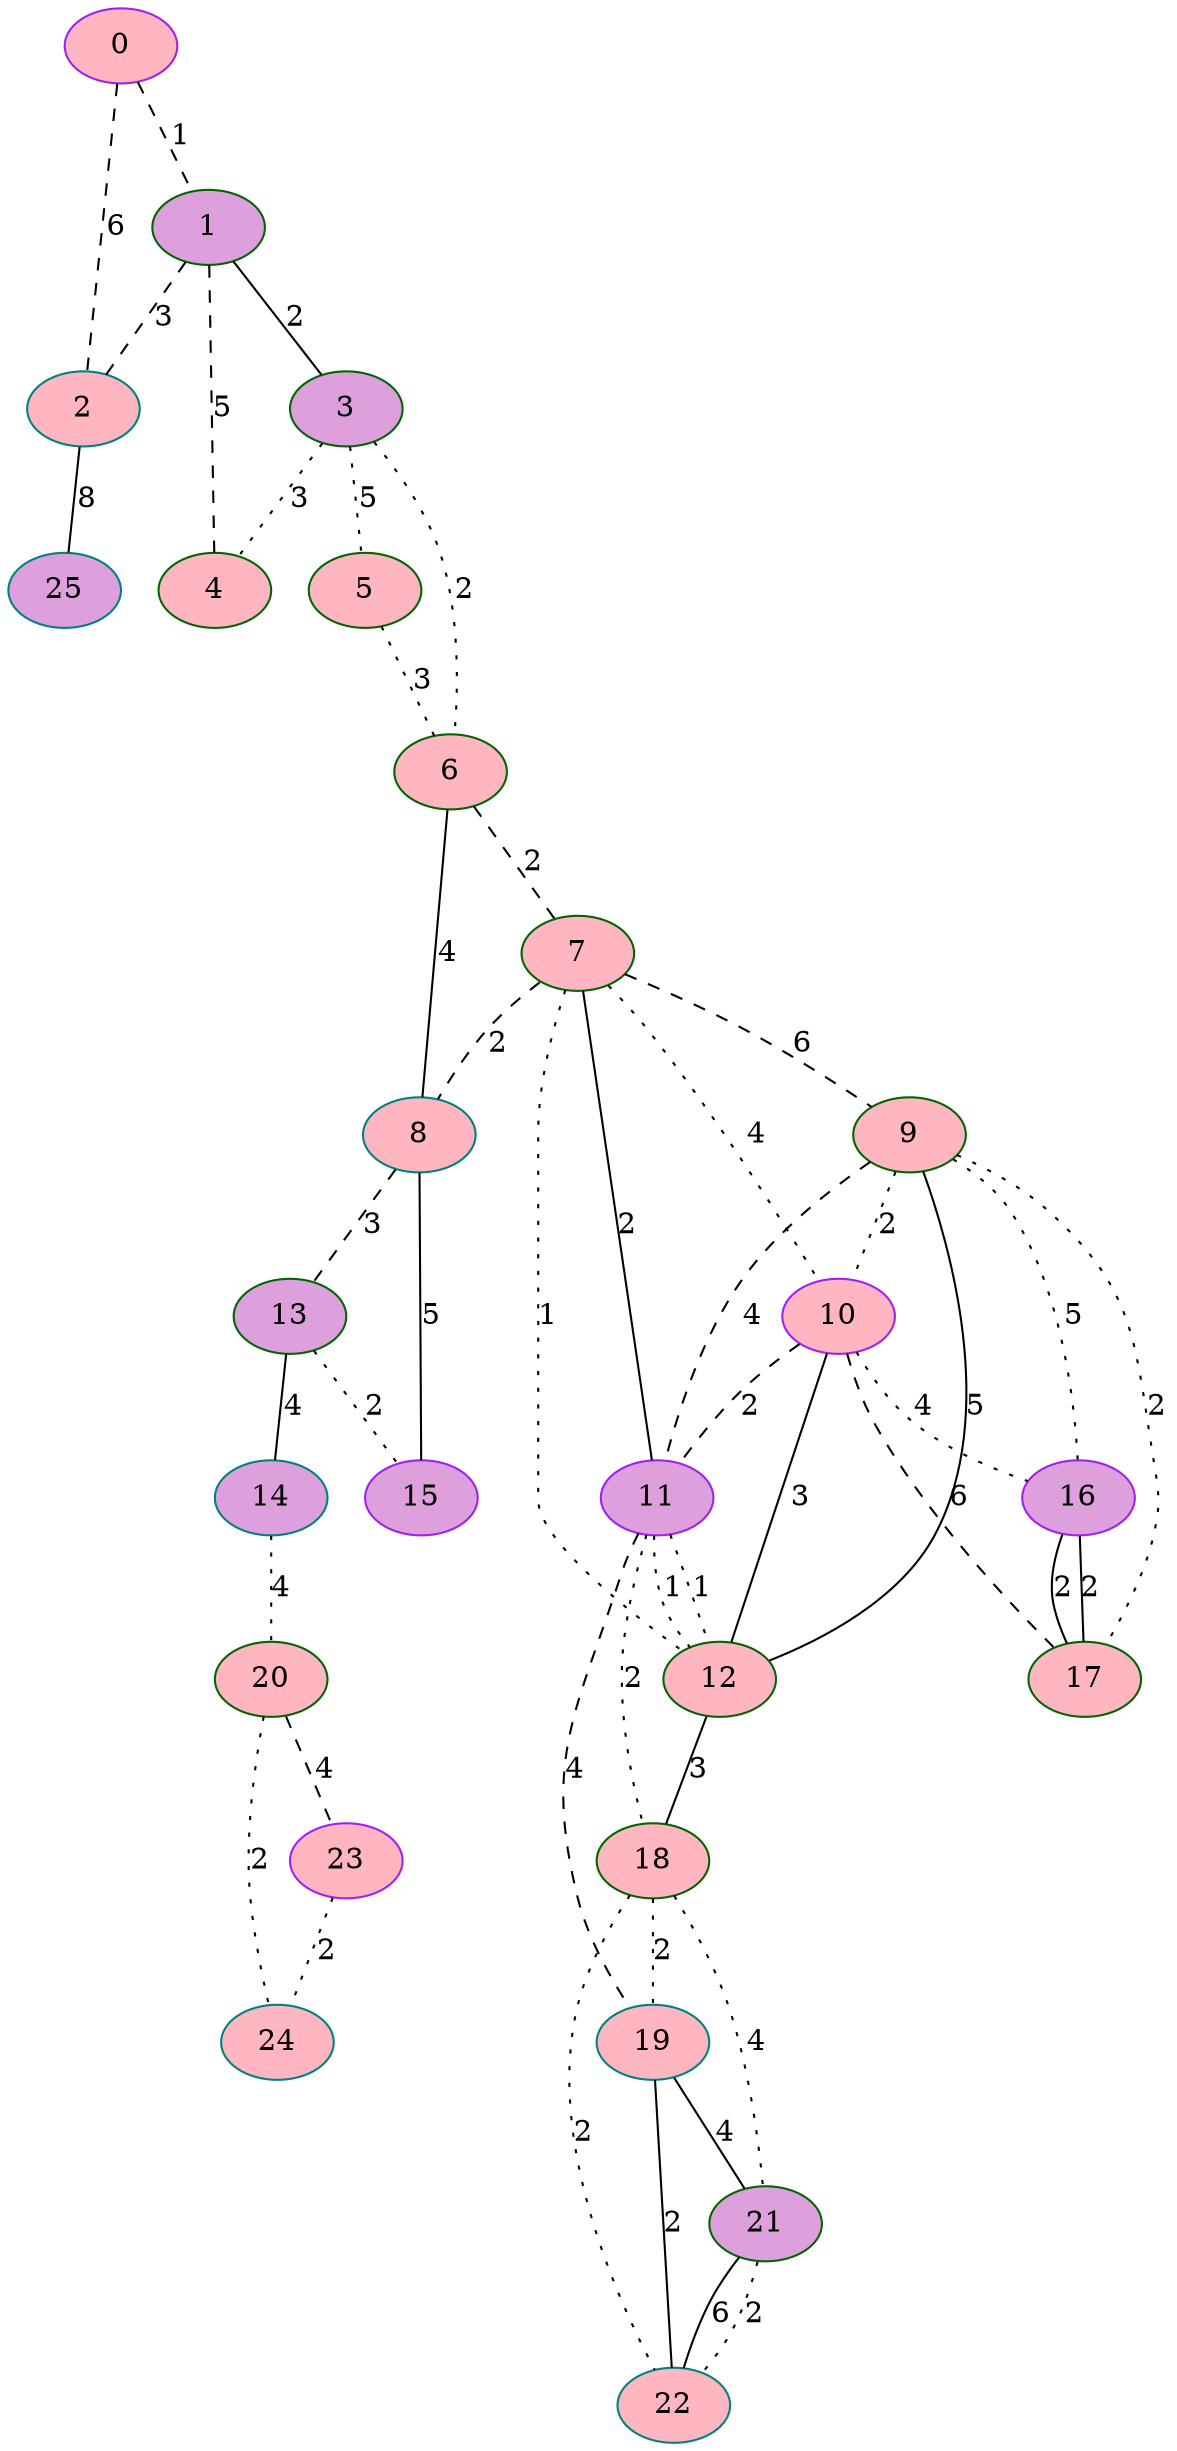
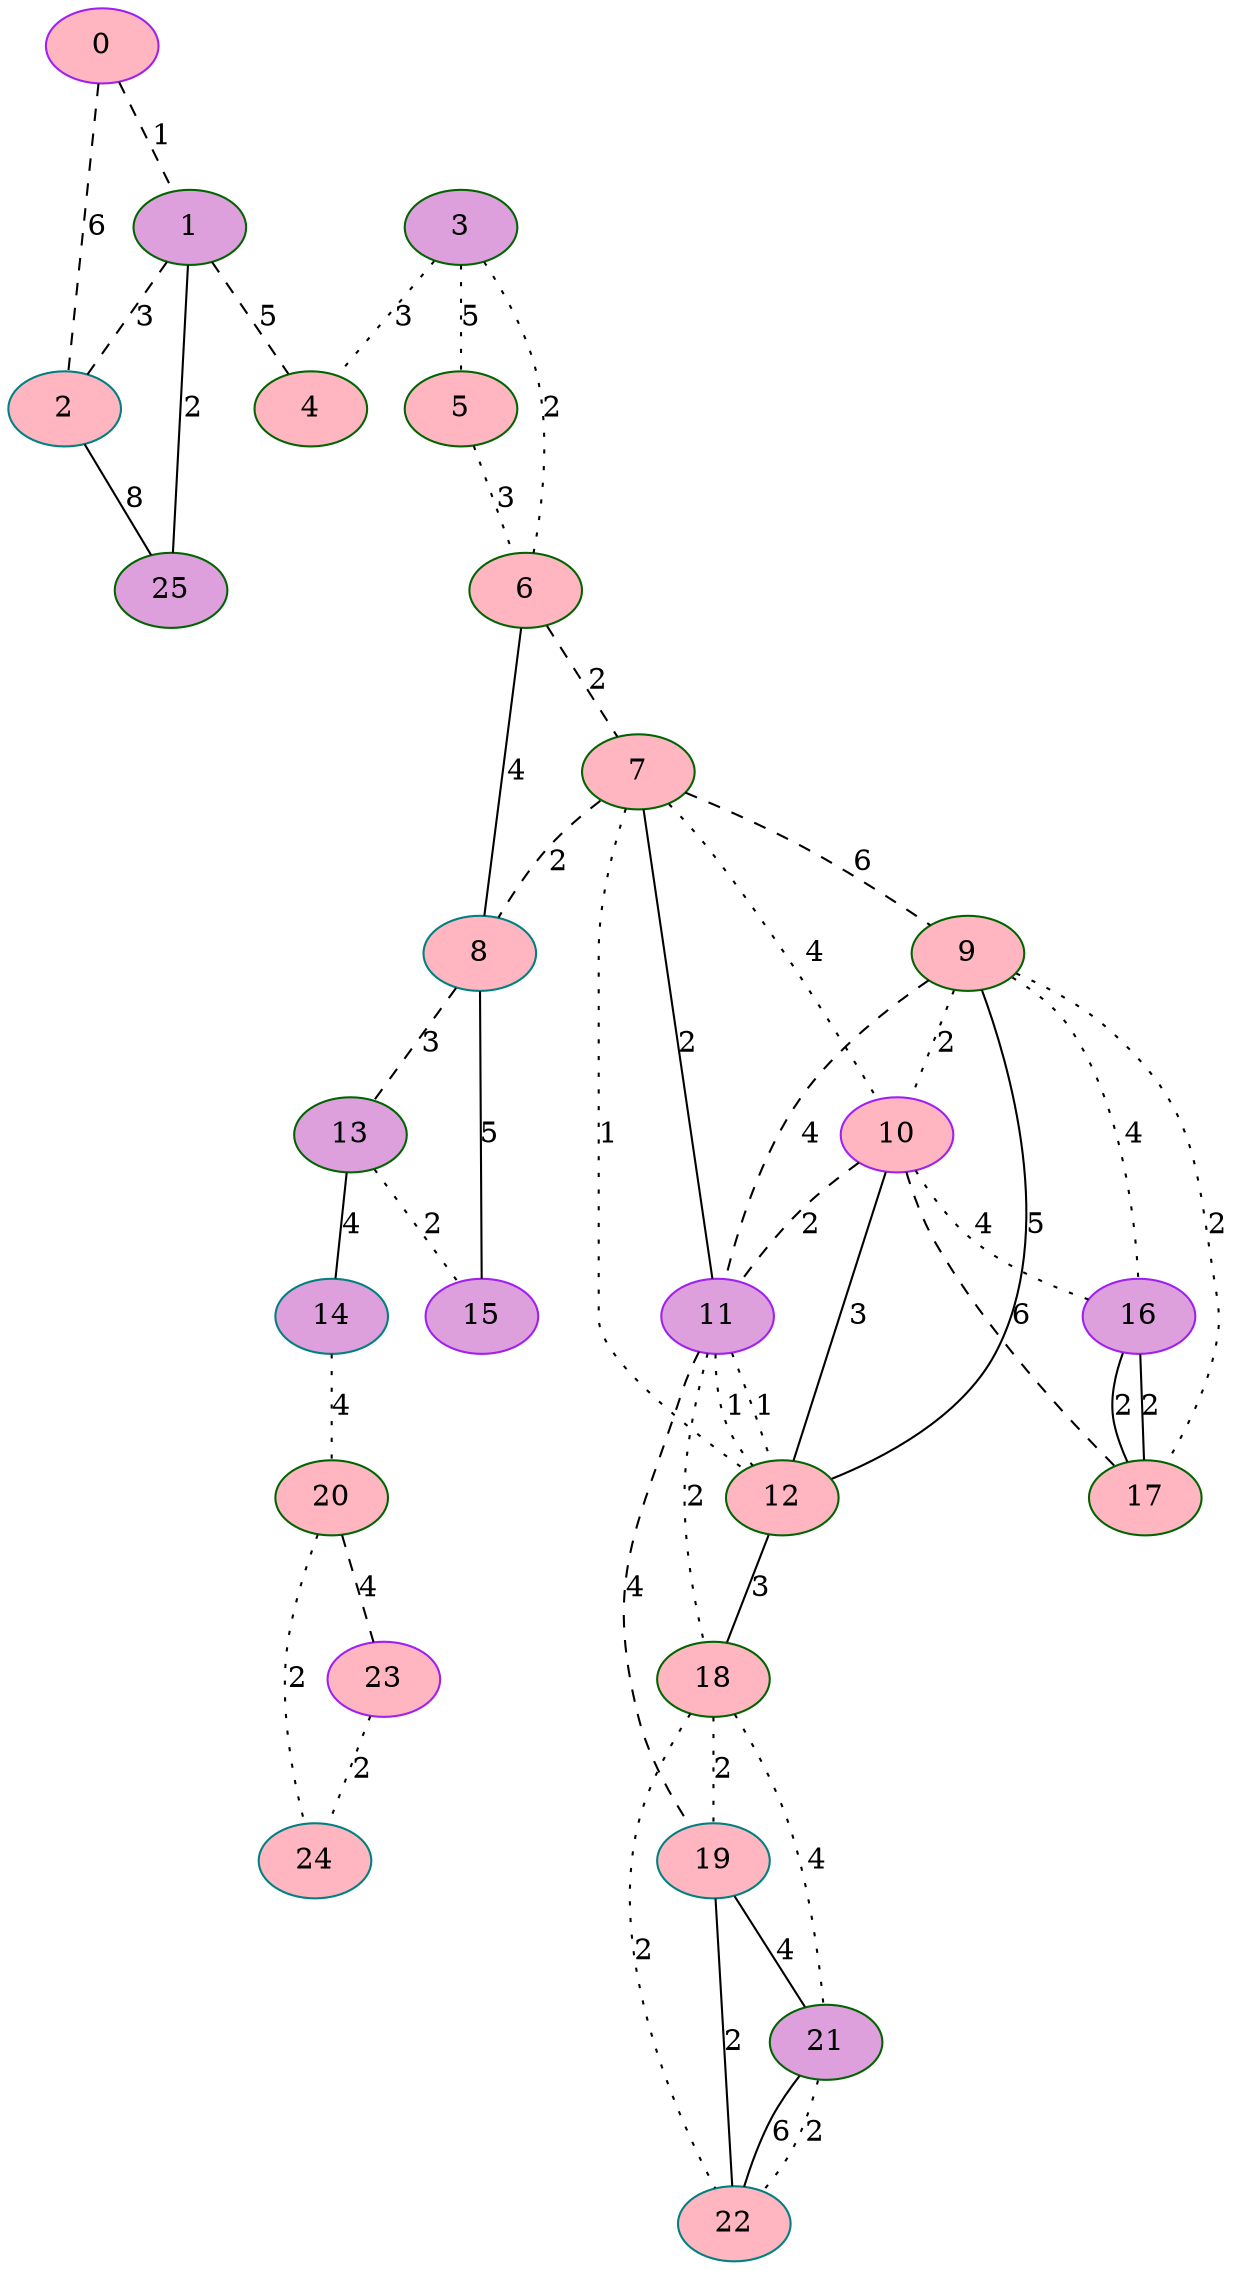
edge "1" -- "3": now "1" -- "25"
node "25": color teal -> darkgreen
edge "9" -- "16": label "5" -> "4"
